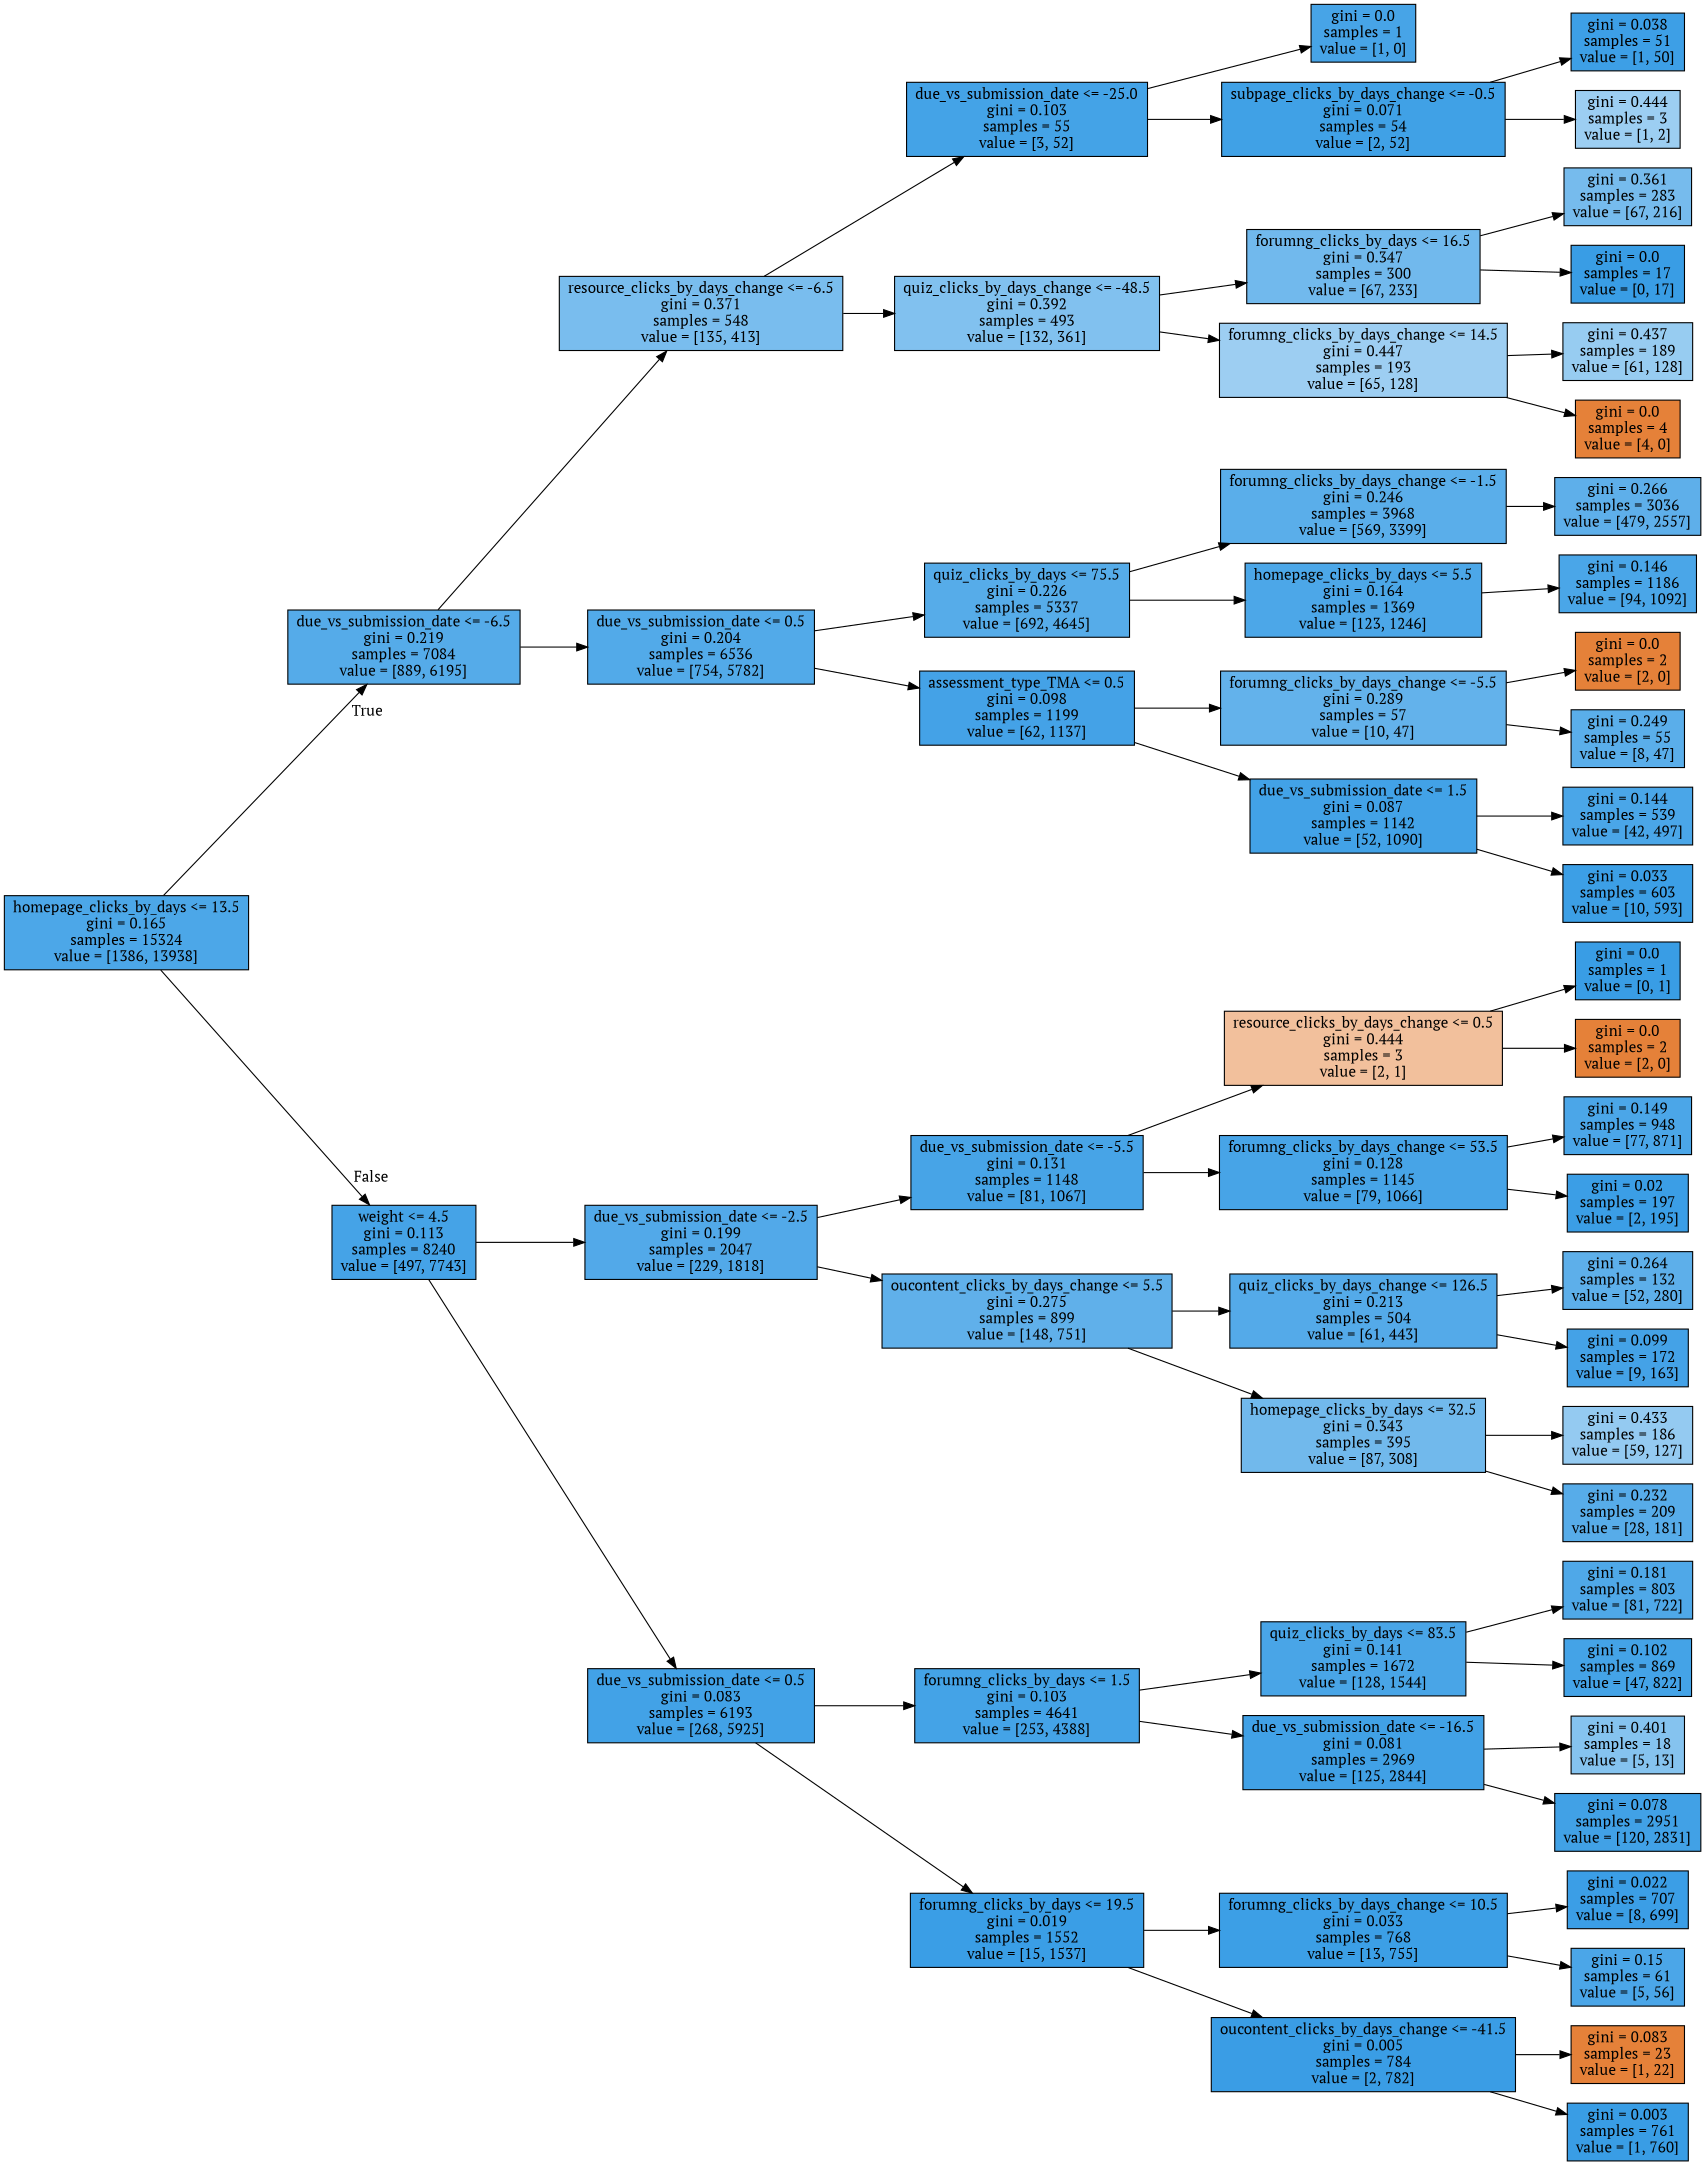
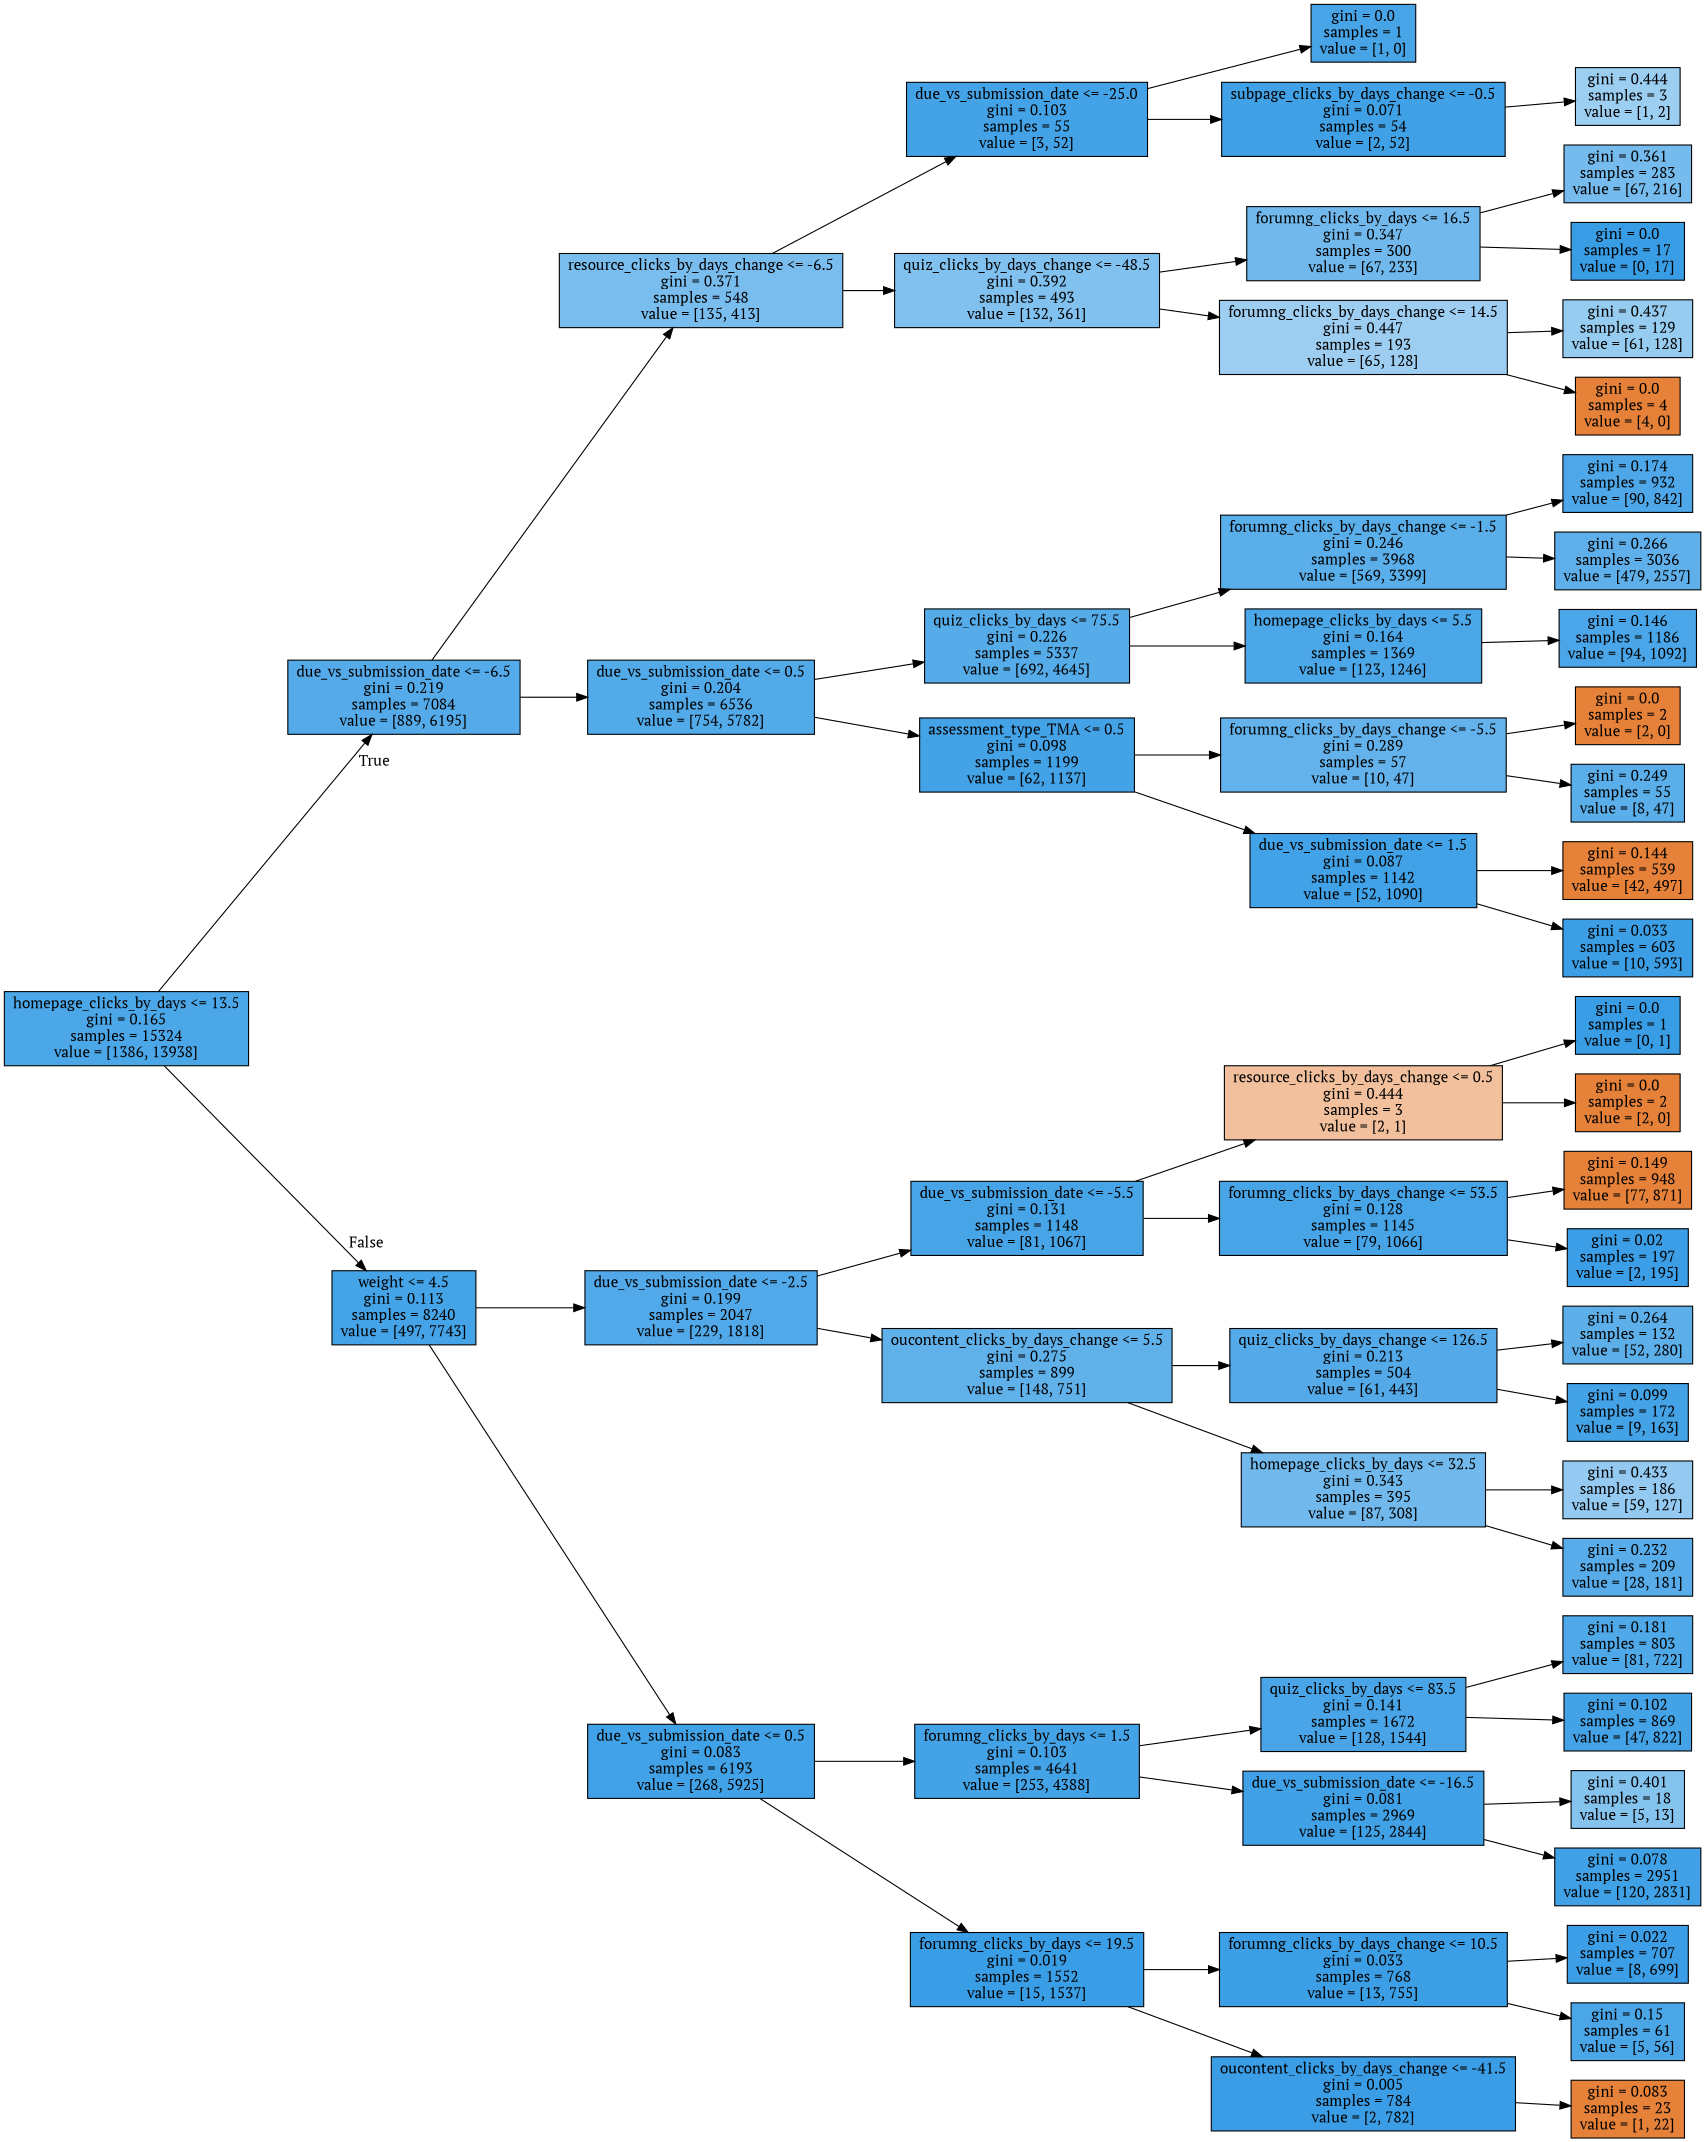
node "gini = 0.038 samples = 51 value = [1, 50]": removed
node "gini = 0.437 samples = 189 value = [61, 128]": label "gini = 0.437 samples = 189 value = [61, 128]" -> "gini = 0.437 samples = 129 value = [61, 128]"
node "gini = 0.174 samples = 932 value = [90, 842]": added
node "gini = 0.144 samples = 539 value = [42, 497]": fillcolor #399de5e9 -> #e58139ff
node "gini = 0.149 samples = 948 value = [77, 871]": fillcolor #399de5e8 -> #e58139ff
node "gini = 0.003 samples = 761 value = [1, 760]": removed
